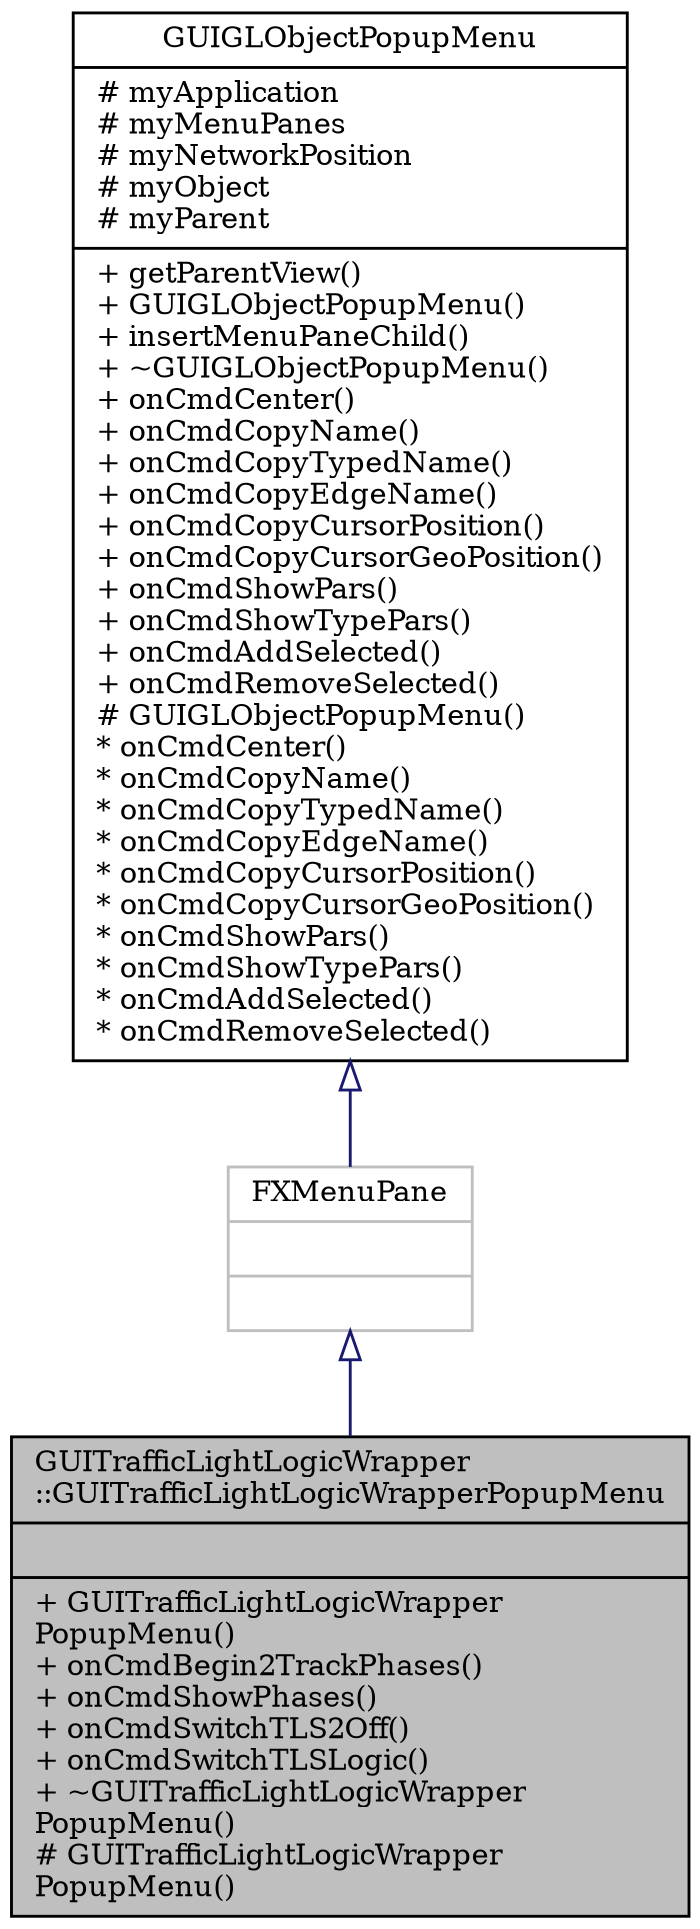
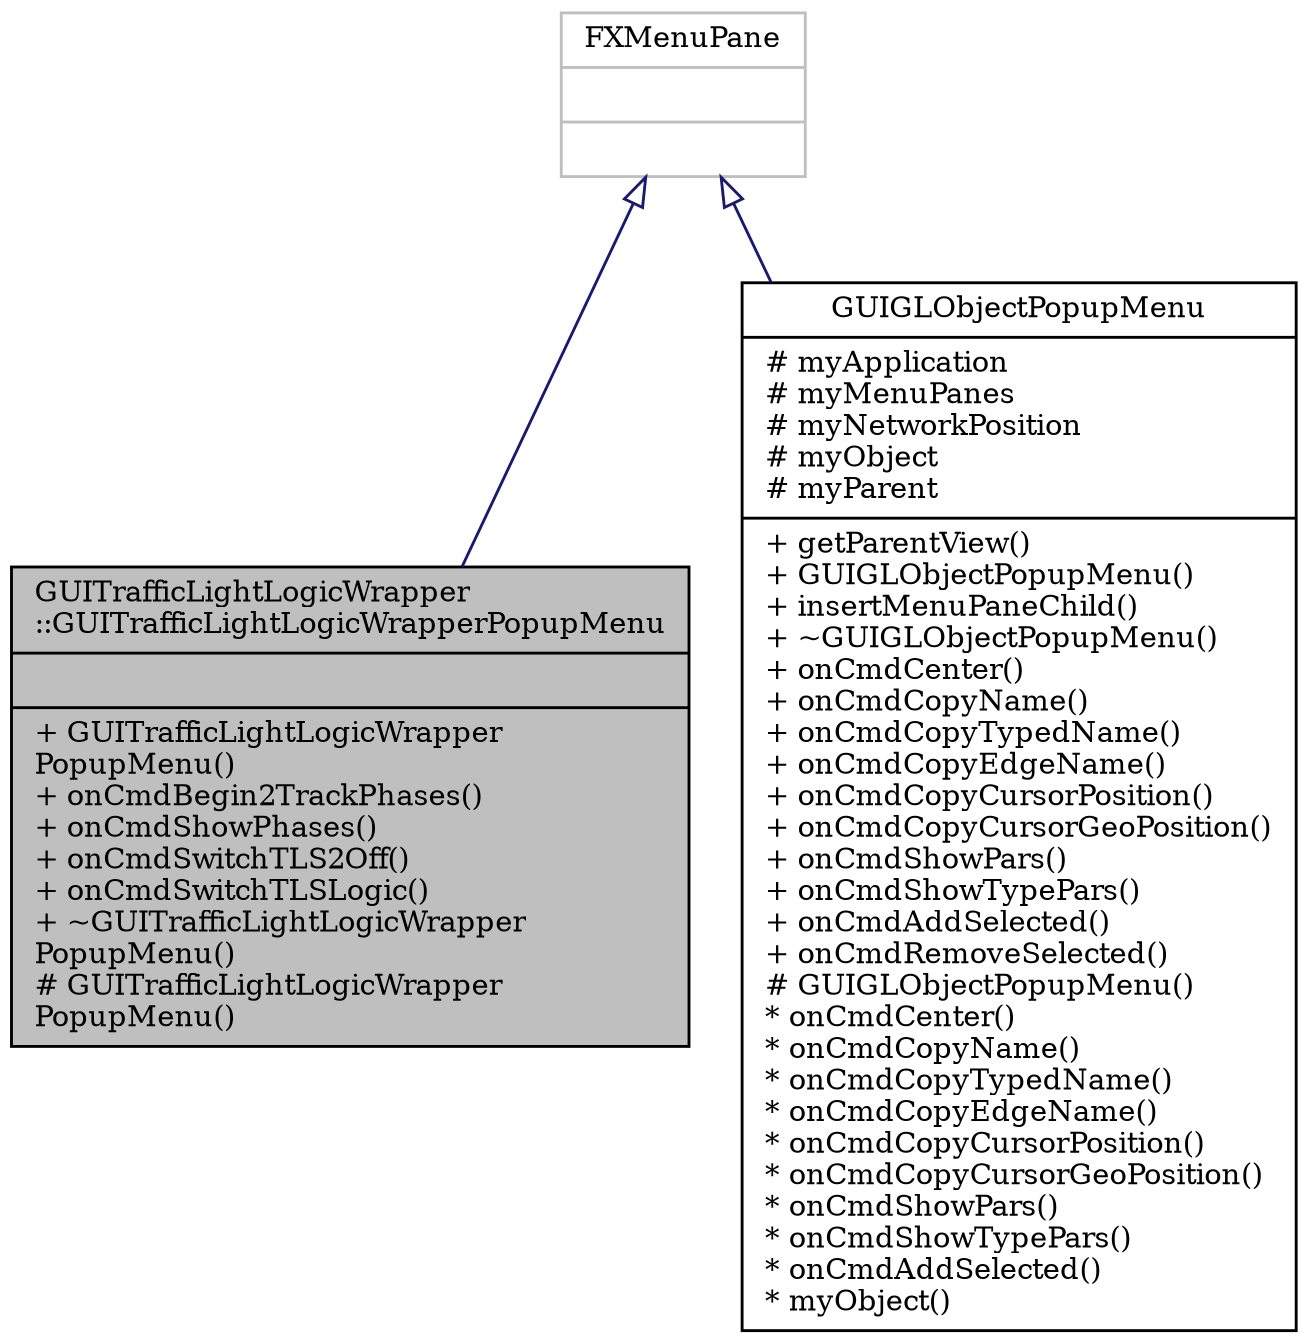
node "GUIGLObjectPopupMenu": text "* onCmdRemoveSelected()" -> "* myObject()"
edge "FXMenuPane" -> "GUIGLObjectPopupMenu": reversed
